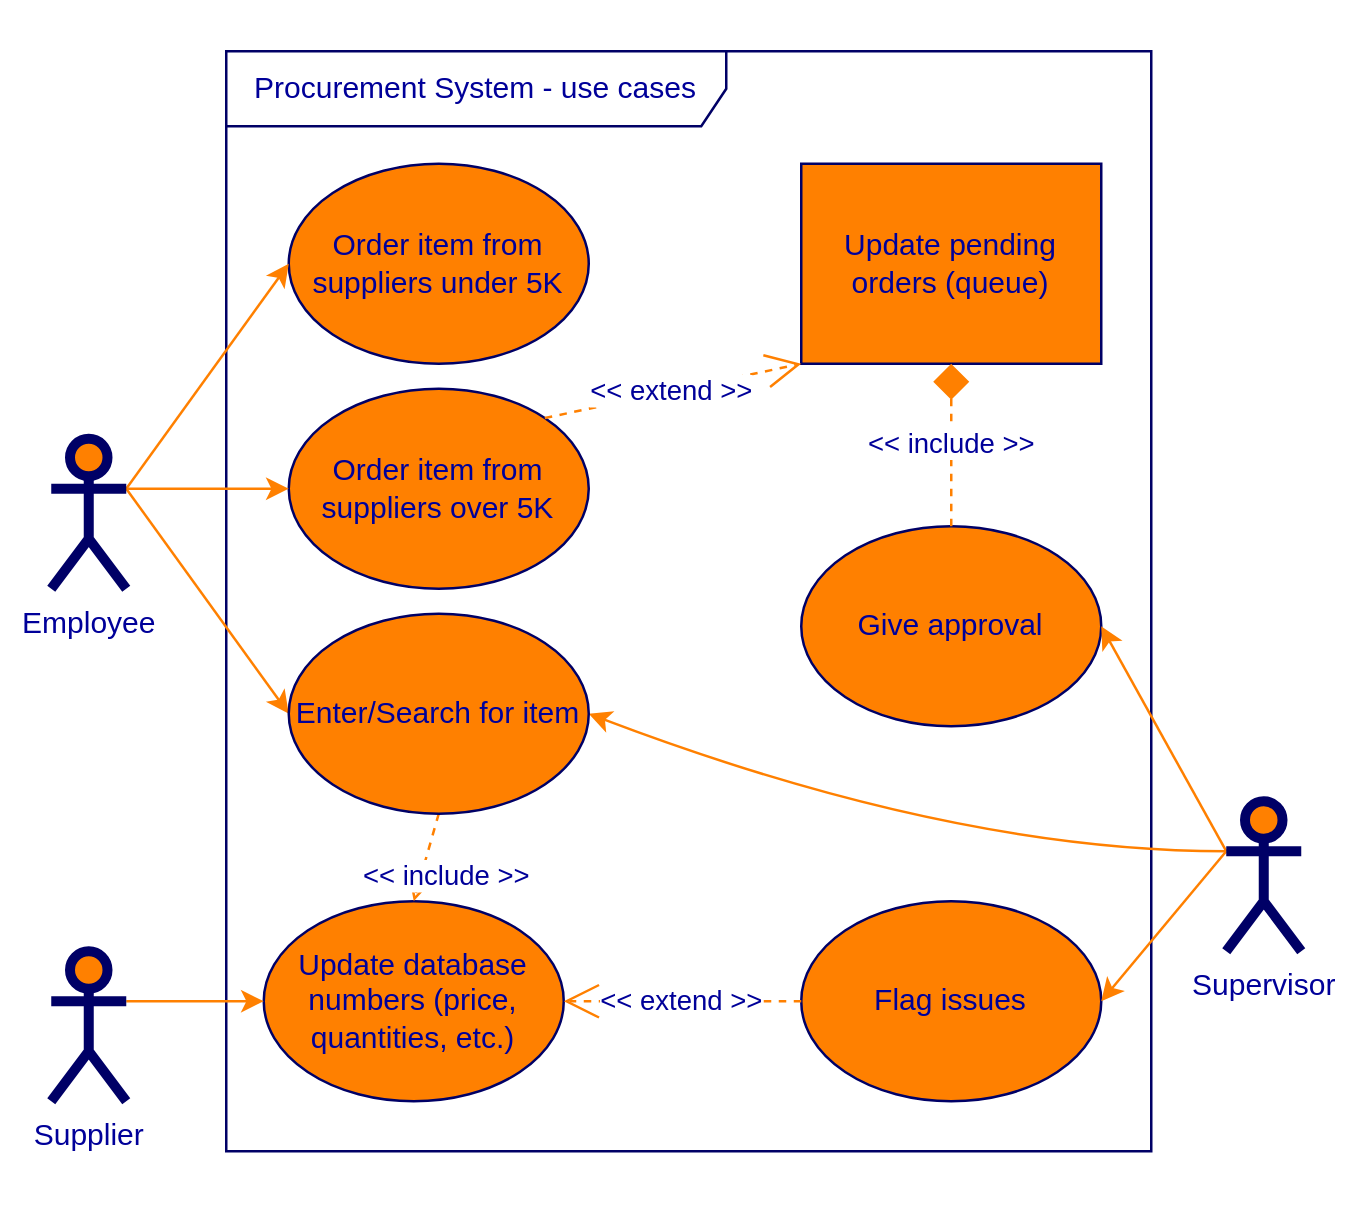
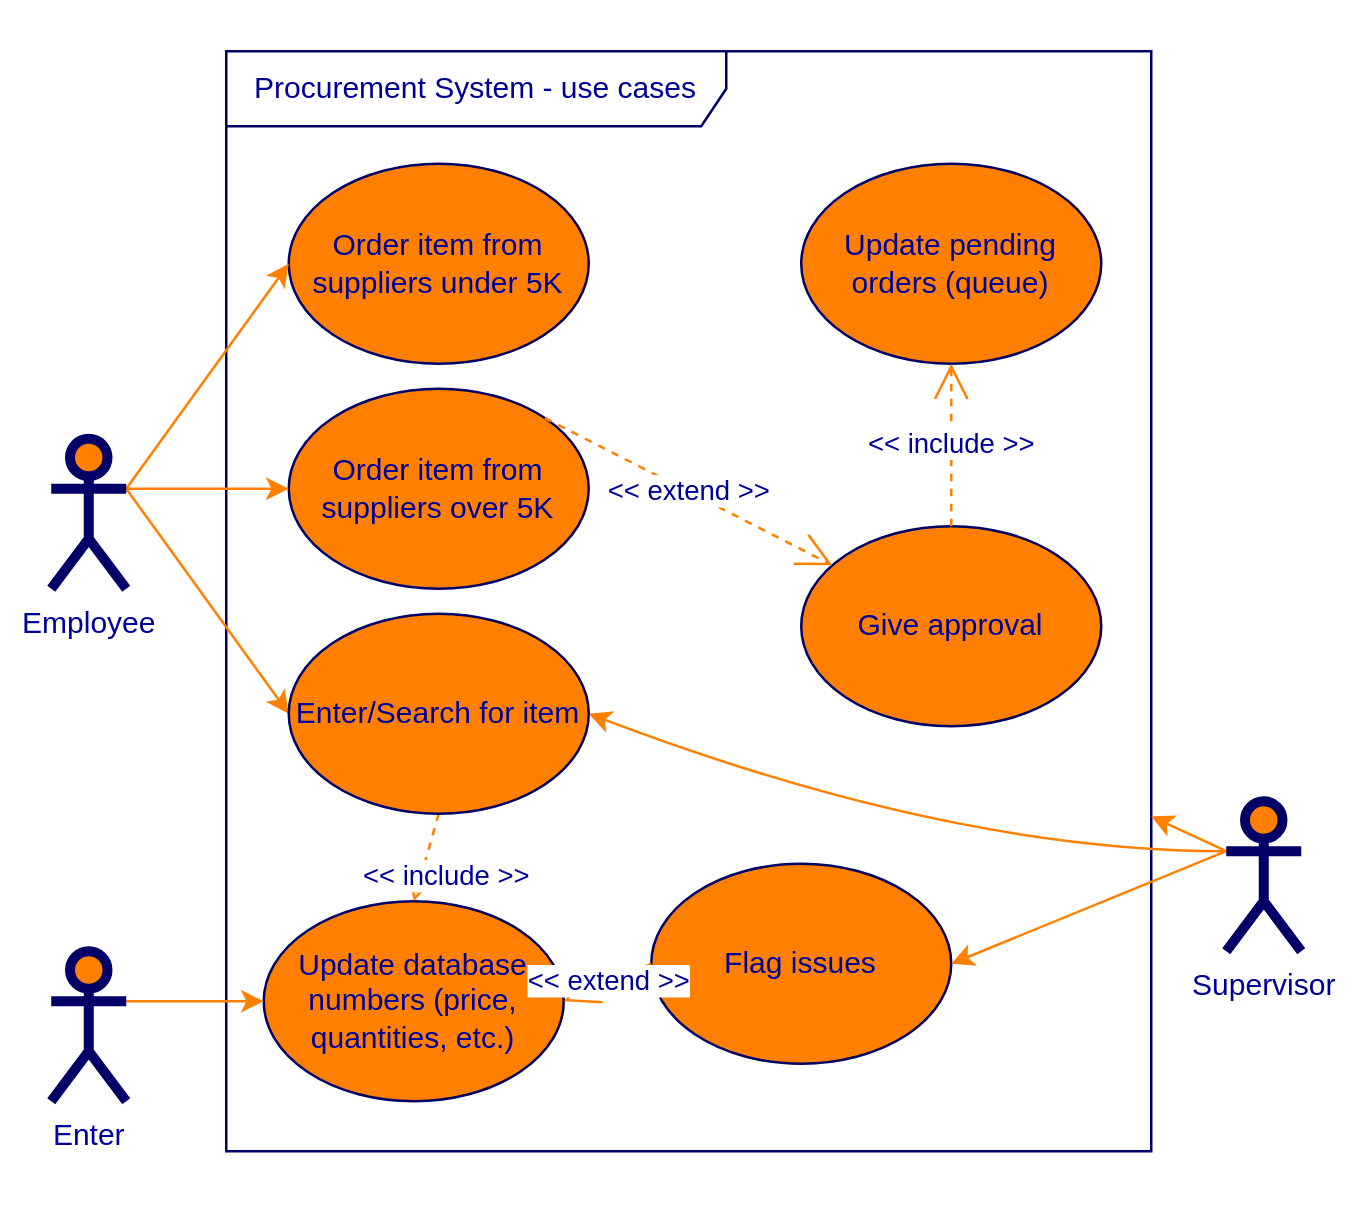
node "Update pending orders (queue)": shape rectangle -> ellipse
edge "Order item from suppliers over 5K" -> "Update pending orders (queue)": now "Order item from suppliers over 5K" -> "Give approval"
edge "Give approval" -> "Update pending orders (queue)": arrowhead diamond -> open
edge "Supervisor" -> "Give approval": now "Supervisor" -> "Procurement System - use cases"
node "Flag issues": moved (951, 1001) -> (801, 964)
node "Supplier": label "Supplier" -> "Enter"
